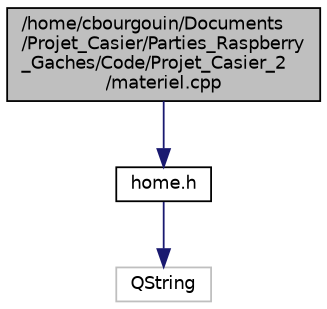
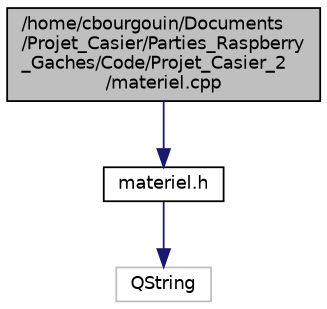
node "home.h": label "home.h" -> "materiel.h"
